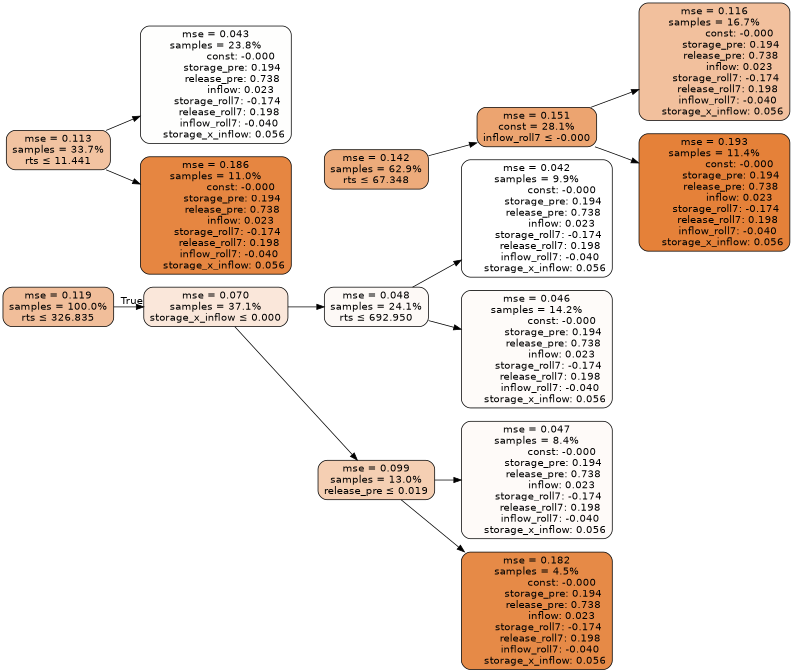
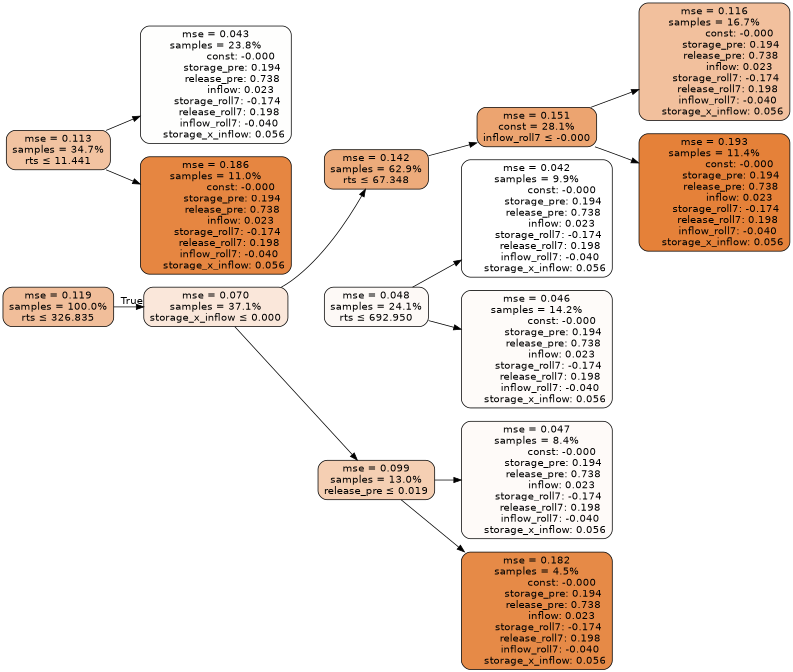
node "mse = 0.113 samples = 33.7% rts ≤ 11.441": label "mse = 0.113 samples = 33.7% rts ≤ 11.441" -> "mse = 0.113 samples = 34.7% rts ≤ 11.441"
edge "mse = 0.070 samples = 37.1% storage_x_inflow ≤ 0.000" -> "mse = 0.048 samples = 24.1% rts ≤ 692.950": now "mse = 0.070 samples = 37.1% storage_x_inflow ≤ 0.000" -> "mse = 0.142 samples = 62.9% rts ≤ 67.348"
